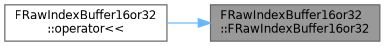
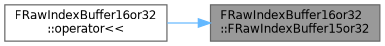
node "FRawIndexBuffer16or32 ::FRawIndexBuffer16or32": label "FRawIndexBuffer16or32 ::FRawIndexBuffer16or32" -> "FRawIndexBuffer16or32 ::FRawIndexBuffer15or32"
